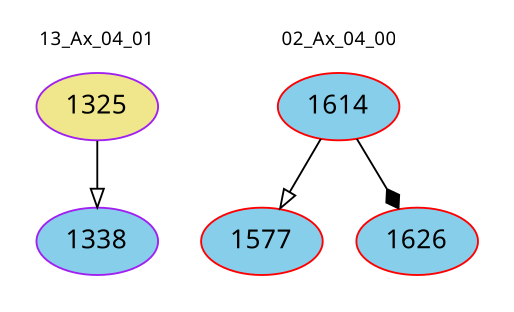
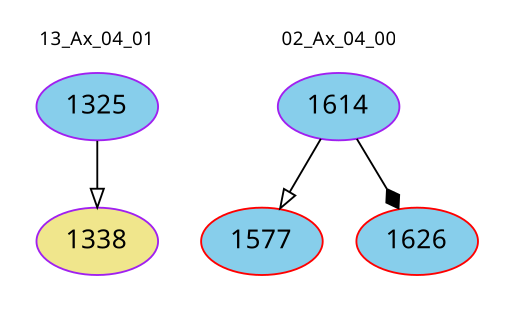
node "1325": fillcolor khaki -> skyblue
node "1614": color red -> purple
node "1338": fillcolor skyblue -> khaki
